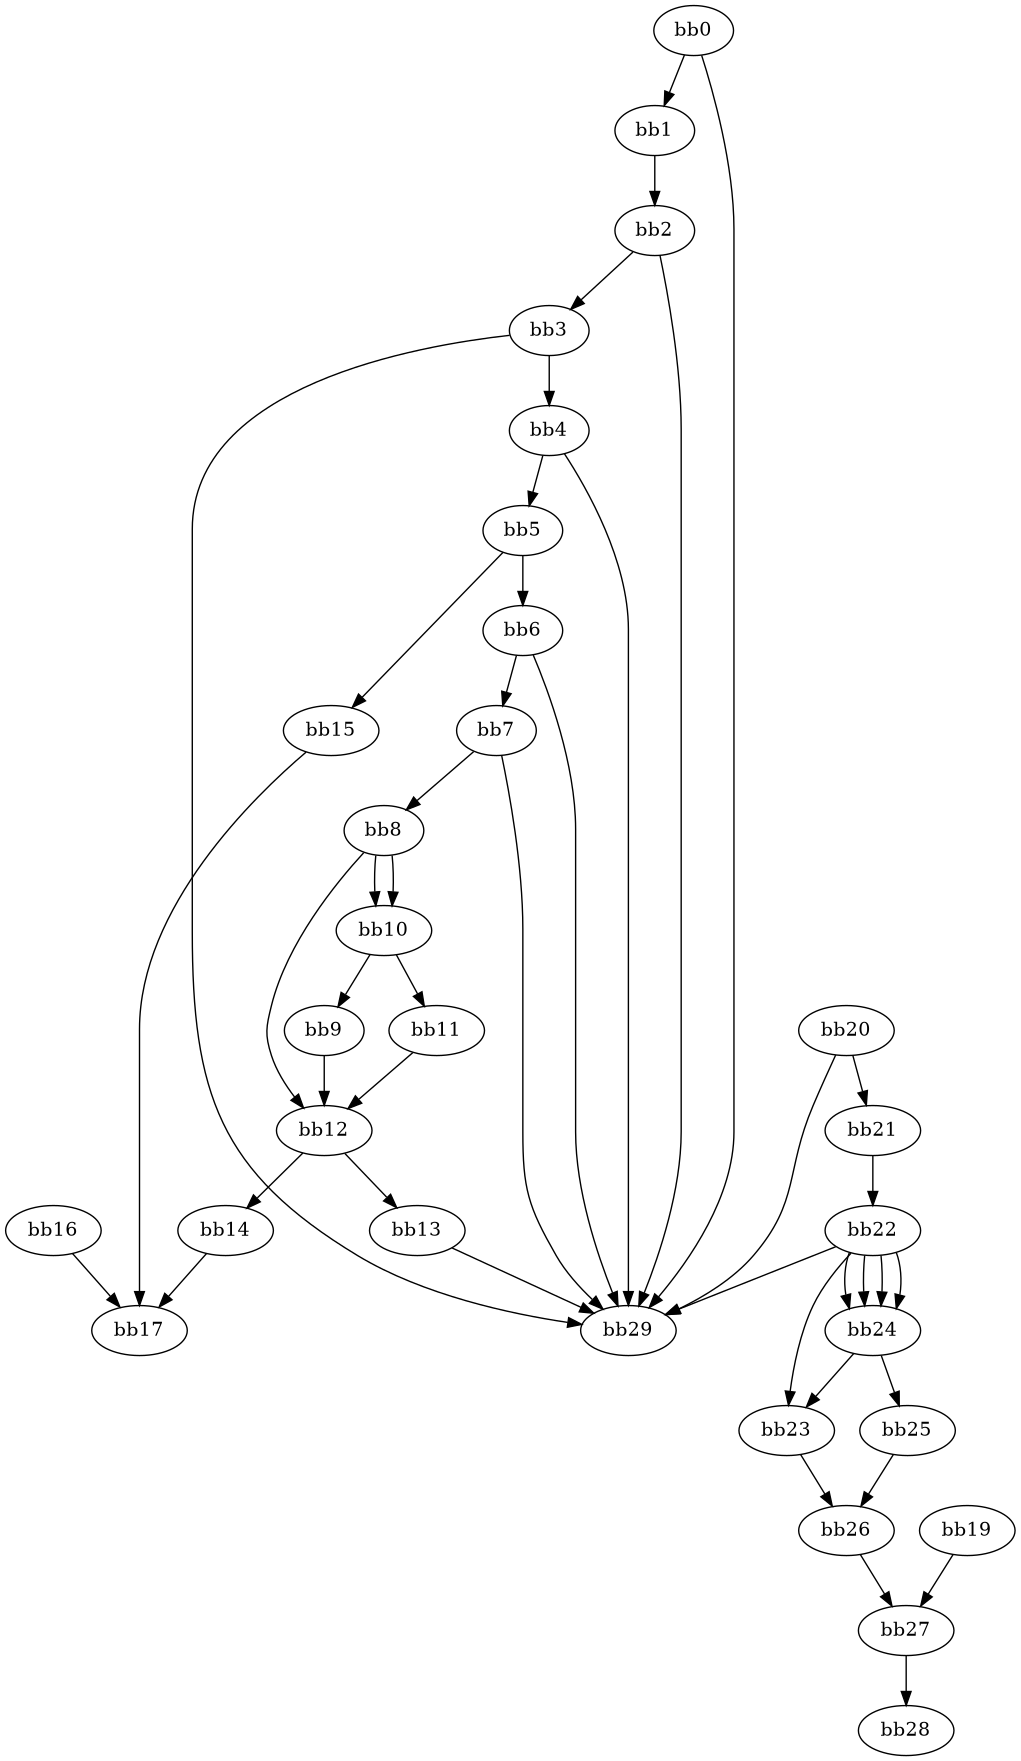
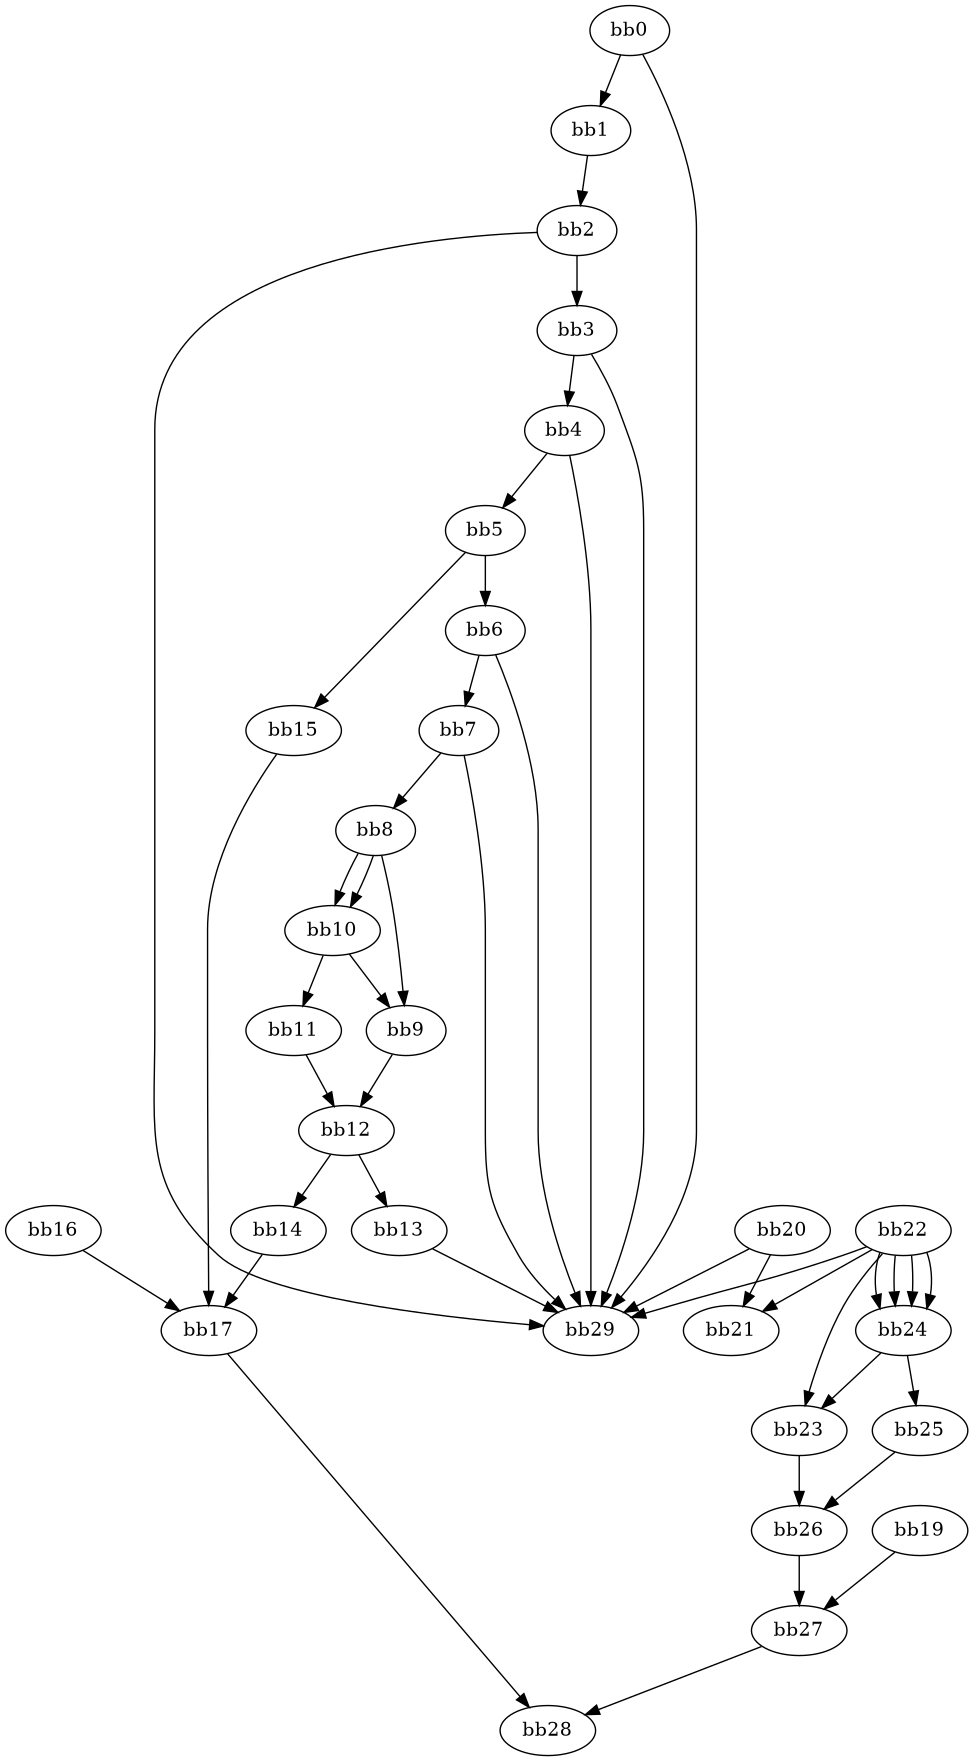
edge "bb8" -> "bb12": now "bb8" -> "bb9"
edge "bb21" -> "bb22": reversed
edge "bb17" -> "bb28": added
